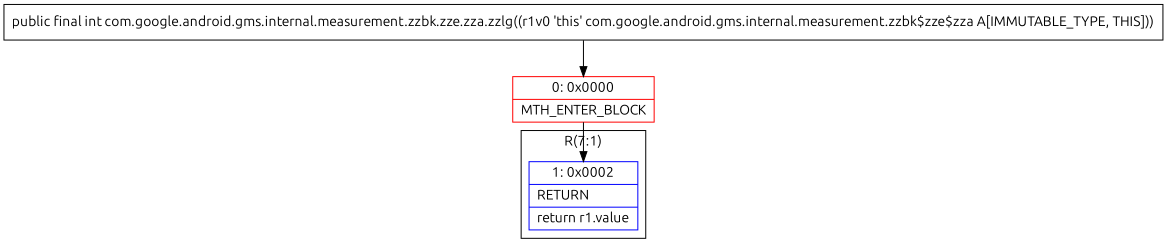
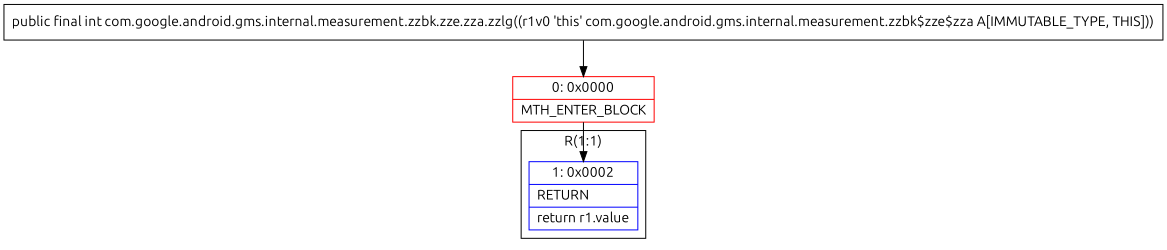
cluster "R(7:1)": label "R(7:1)" -> "R(1:1)"
